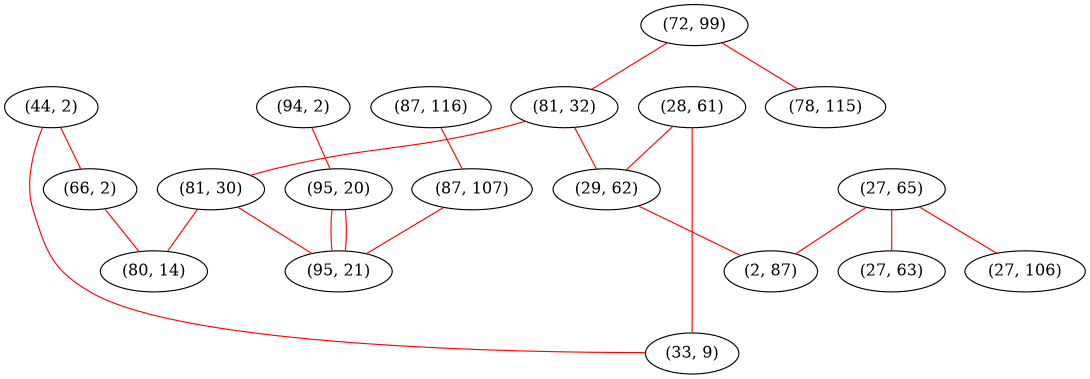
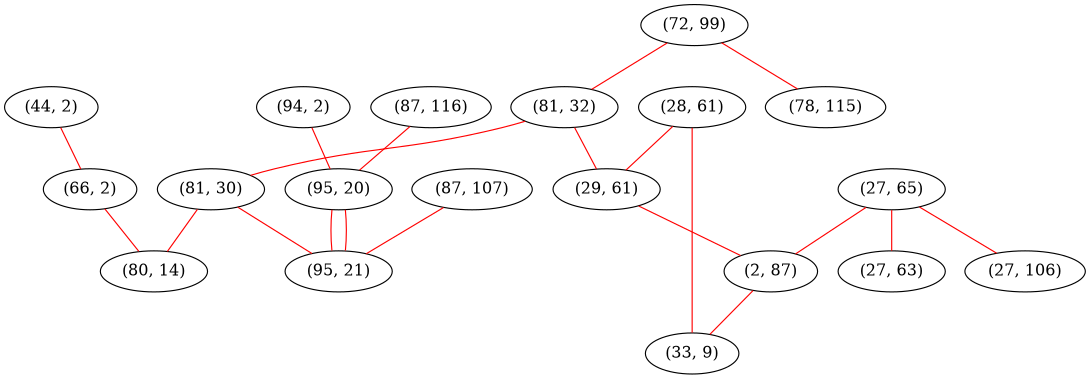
edge "(87, 116)" -- "(87, 107)": now "(87, 116)" -- "(95, 20)"
node "(29, 62)": label "(29, 62)" -> "(29, 61)"
edge "(44, 2)" -- "(33, 9)": now "(2, 87)" -- "(33, 9)"
